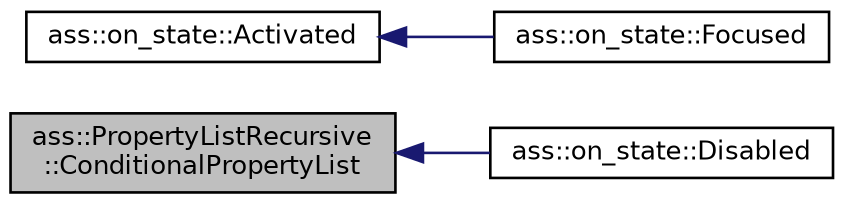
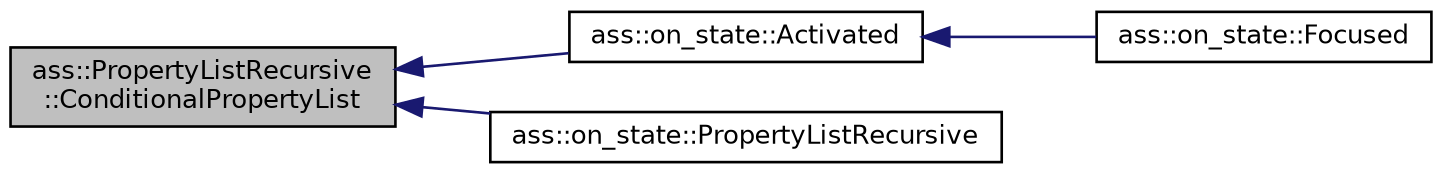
edge "ass::on_state::Activated" -> "ass::PropertyListRecursive ::ConditionalPropertyList": added
node "ass::on_state::Disabled": label "ass::on_state::Disabled" -> "ass::on_state::PropertyListRecursive"
